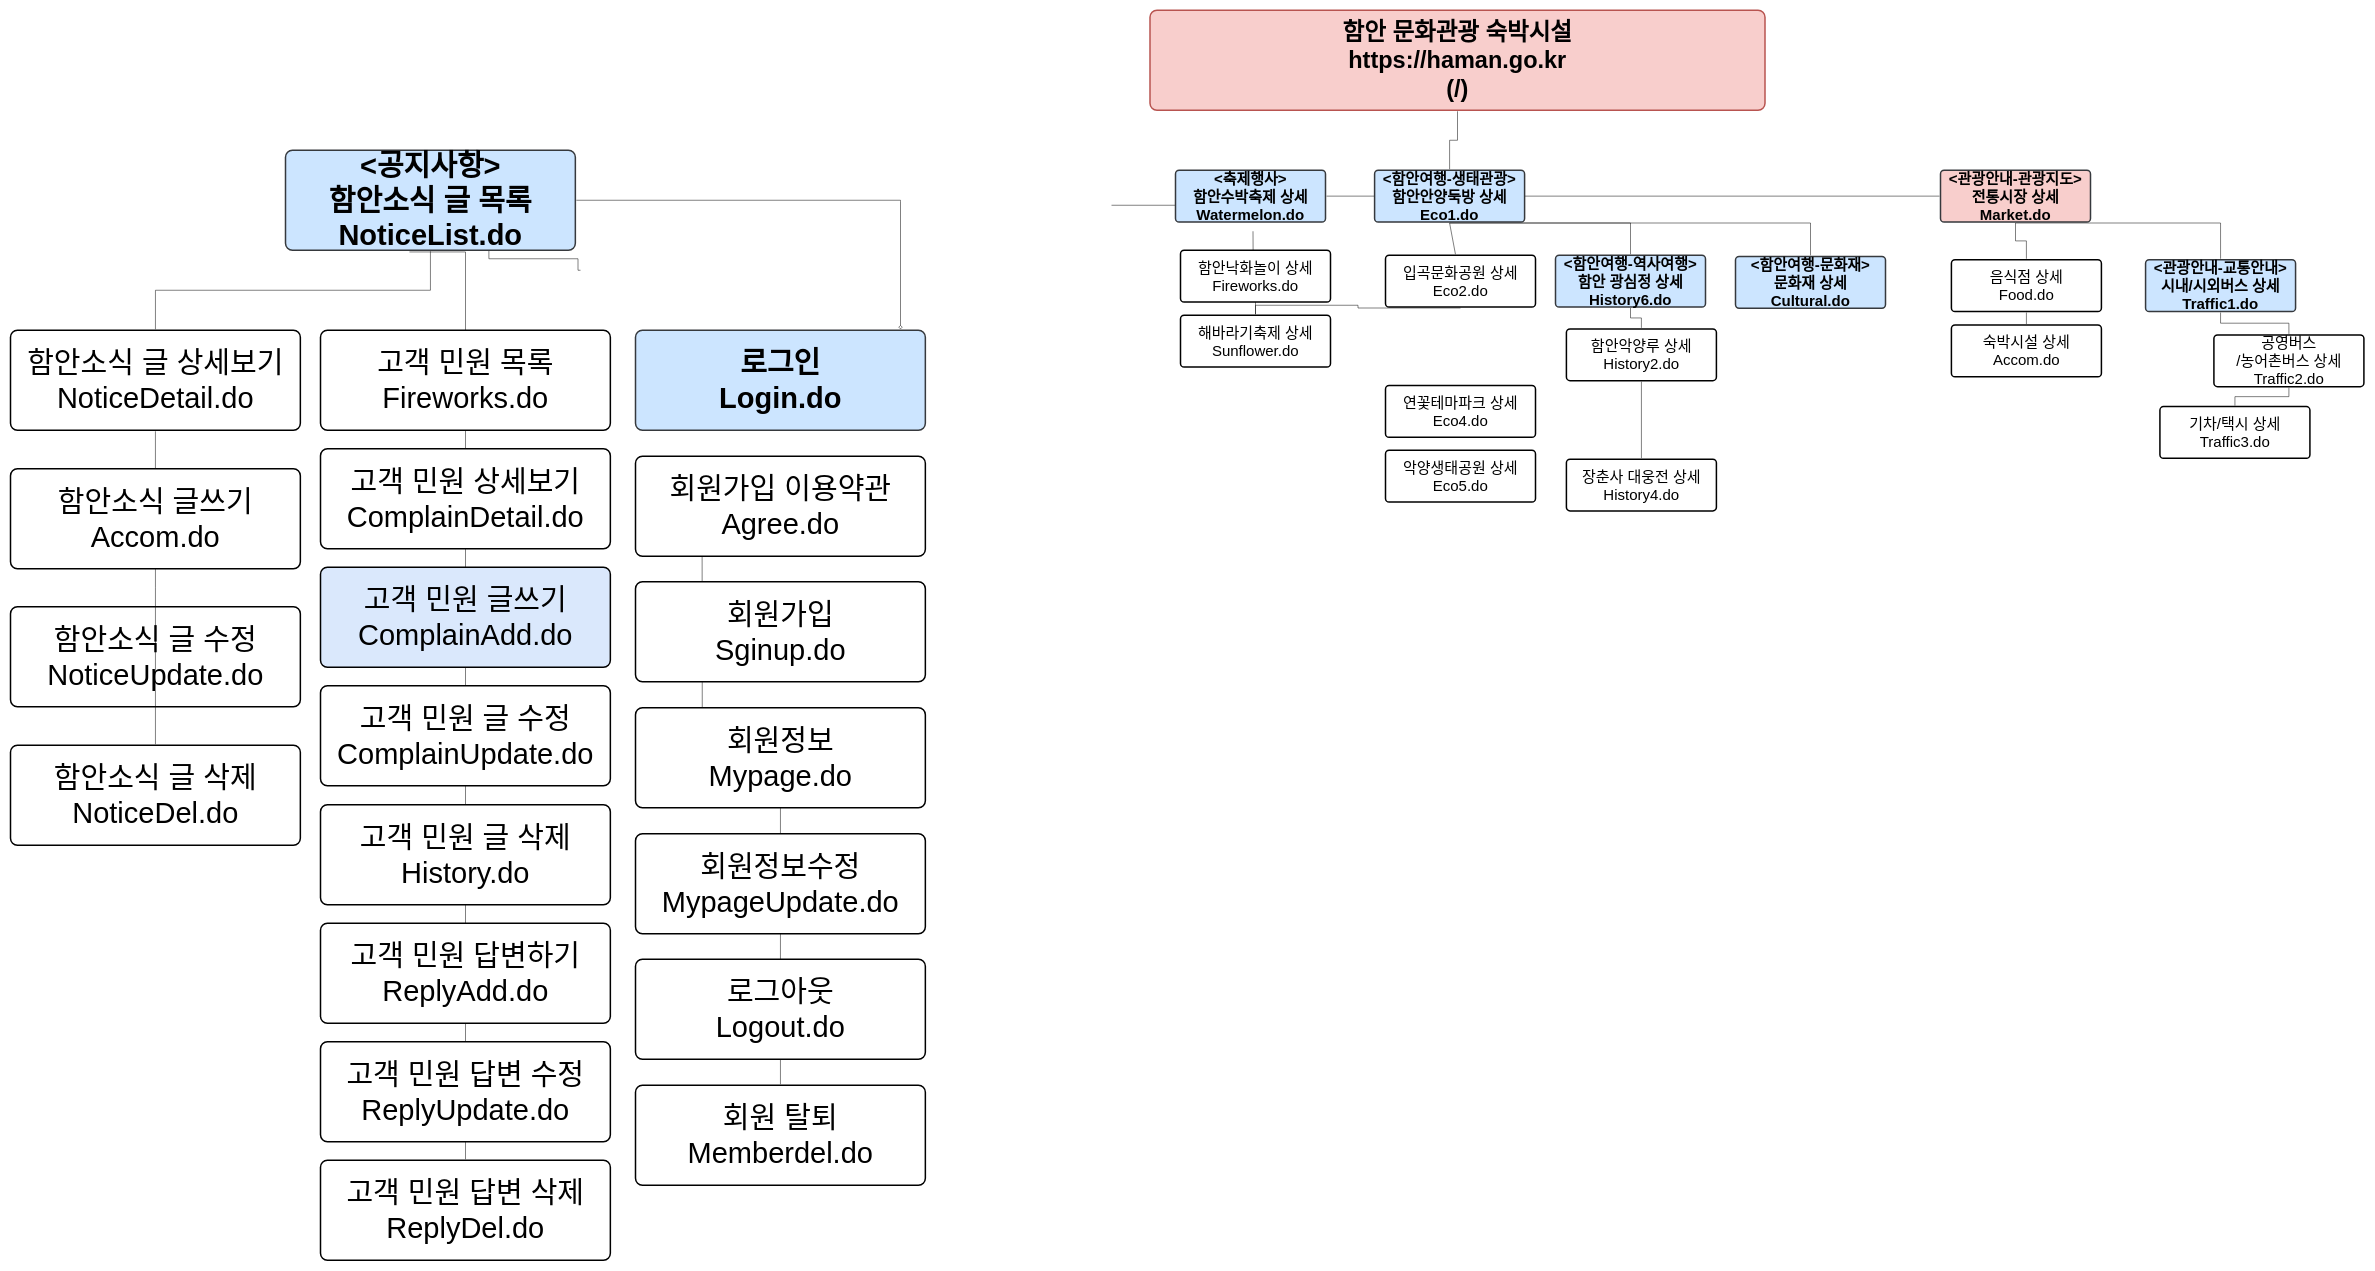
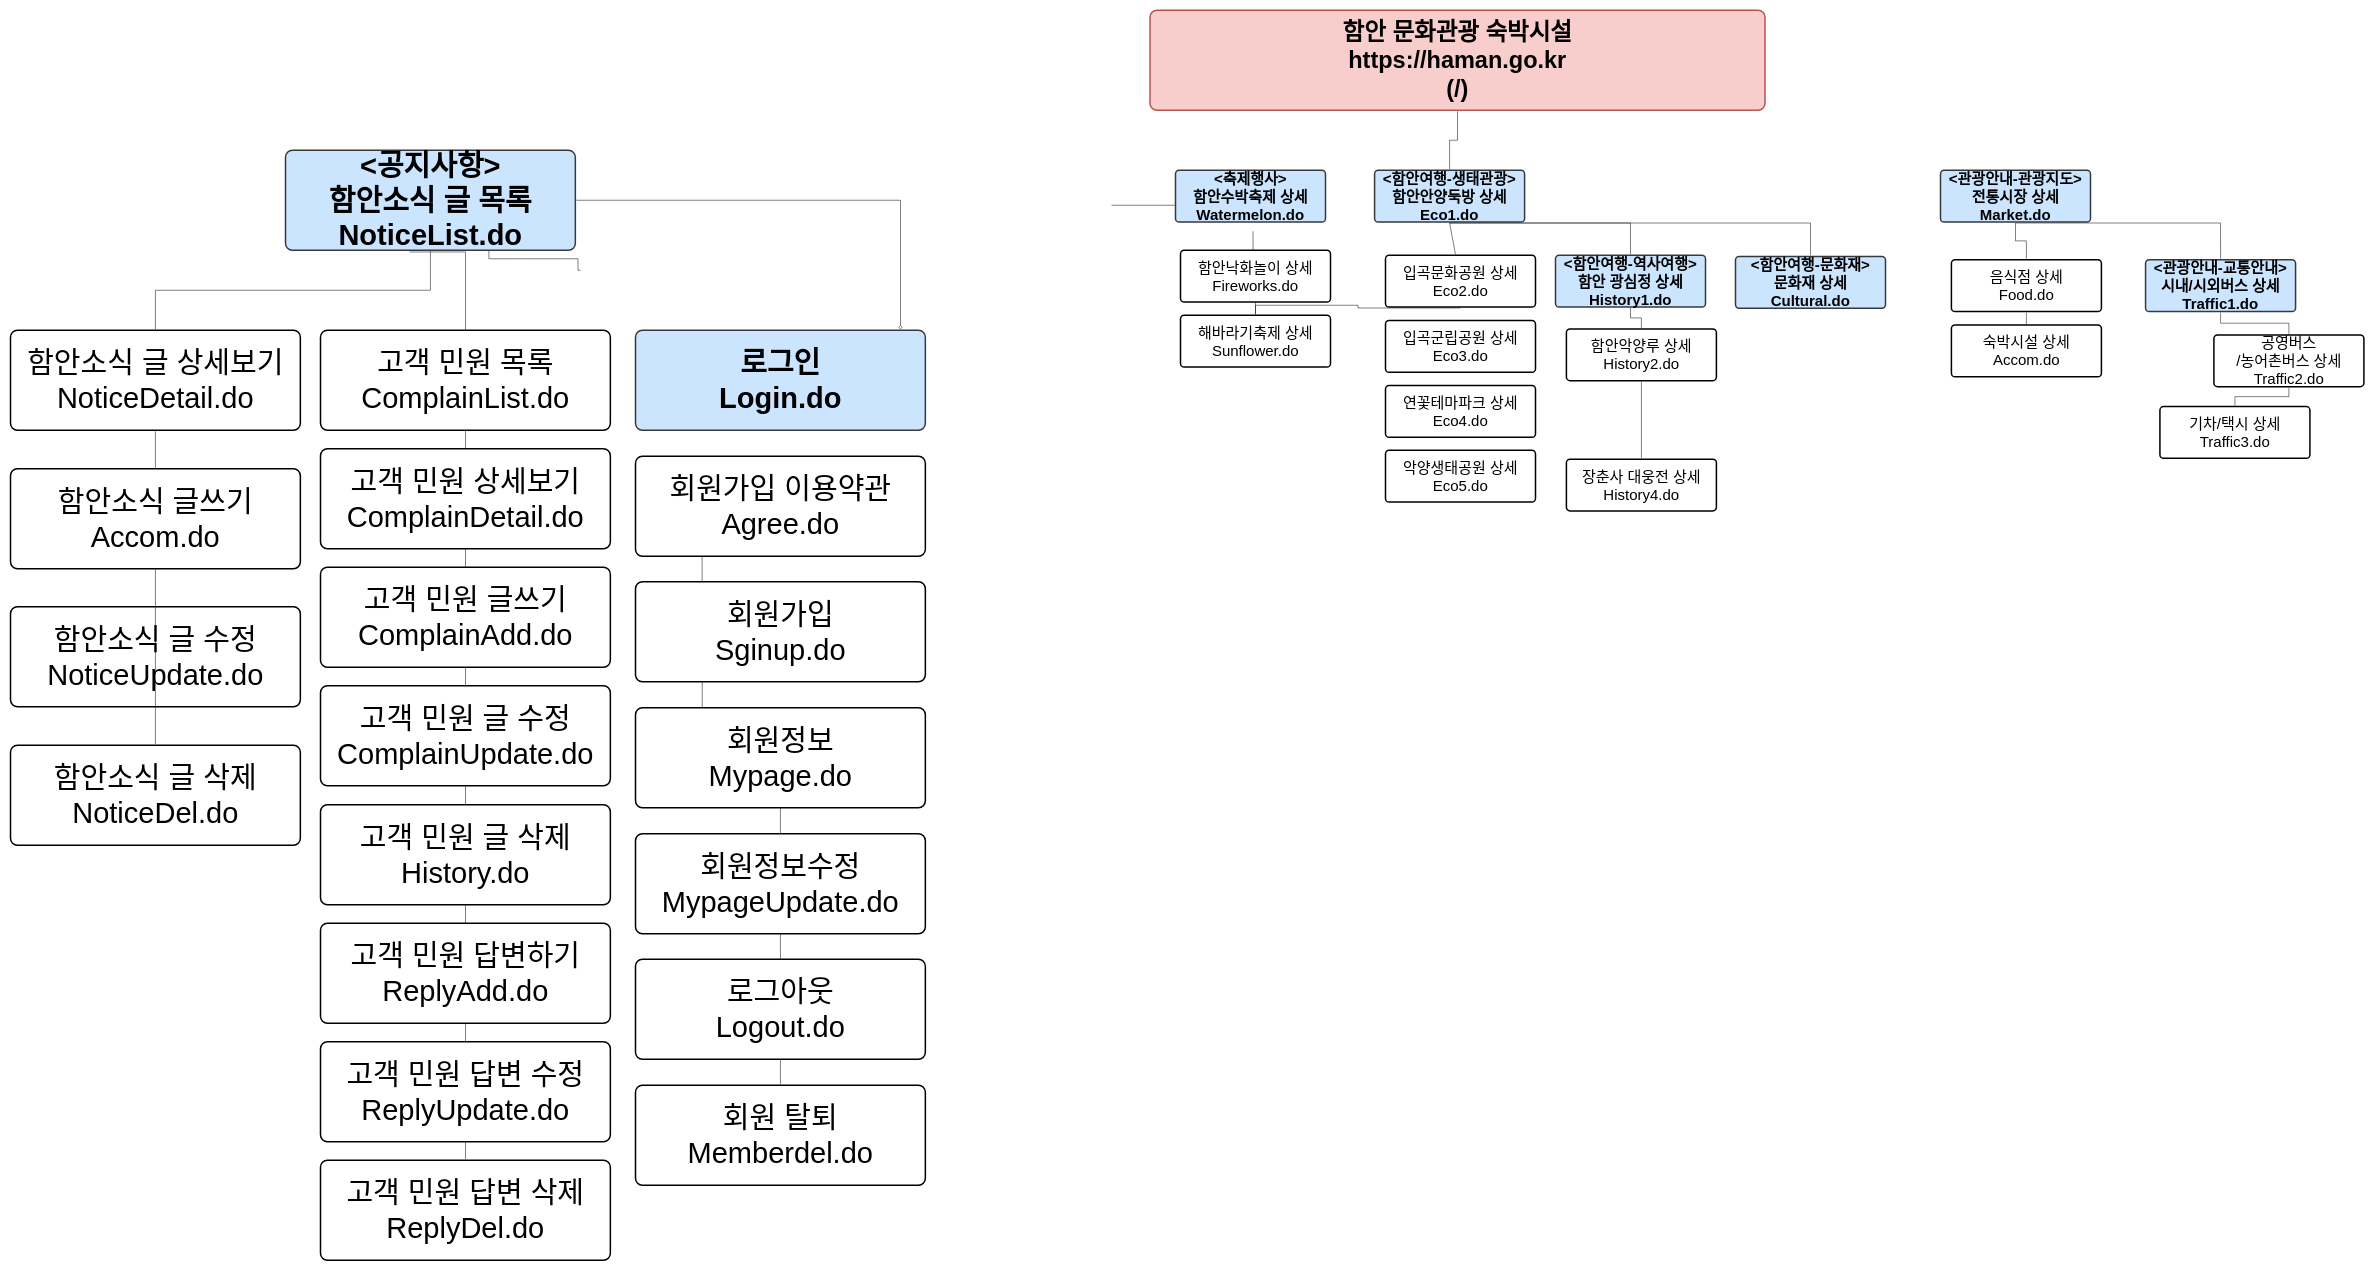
edge "<축제행사>함안수박축제 상세Watermelon.do" -- "<관광안내-관광지도>전통시장 상세Market.do": removed
node "<관광안내-관광지도>전통시장 상세Market.do": fillcolor #f8cecc -> #cce5ff
node "<함안여행-역사여행>함안 광심정 상세History6.do": label "<함안여행-역사여행>함안 광심정 상세History6.do" -> "<함안여행-역사여행>함안 광심정 상세History1.do"
node "입곡군립공원 상세 Eco3.do": added
node "고객 민원 목록Fireworks.do": label "고객 민원 목록Fireworks.do" -> "고객 민원 목록ComplainList.do"
node "고객 민원 글쓰기ComplainAdd.do": fillcolor #dae8fc -> #ffffff
